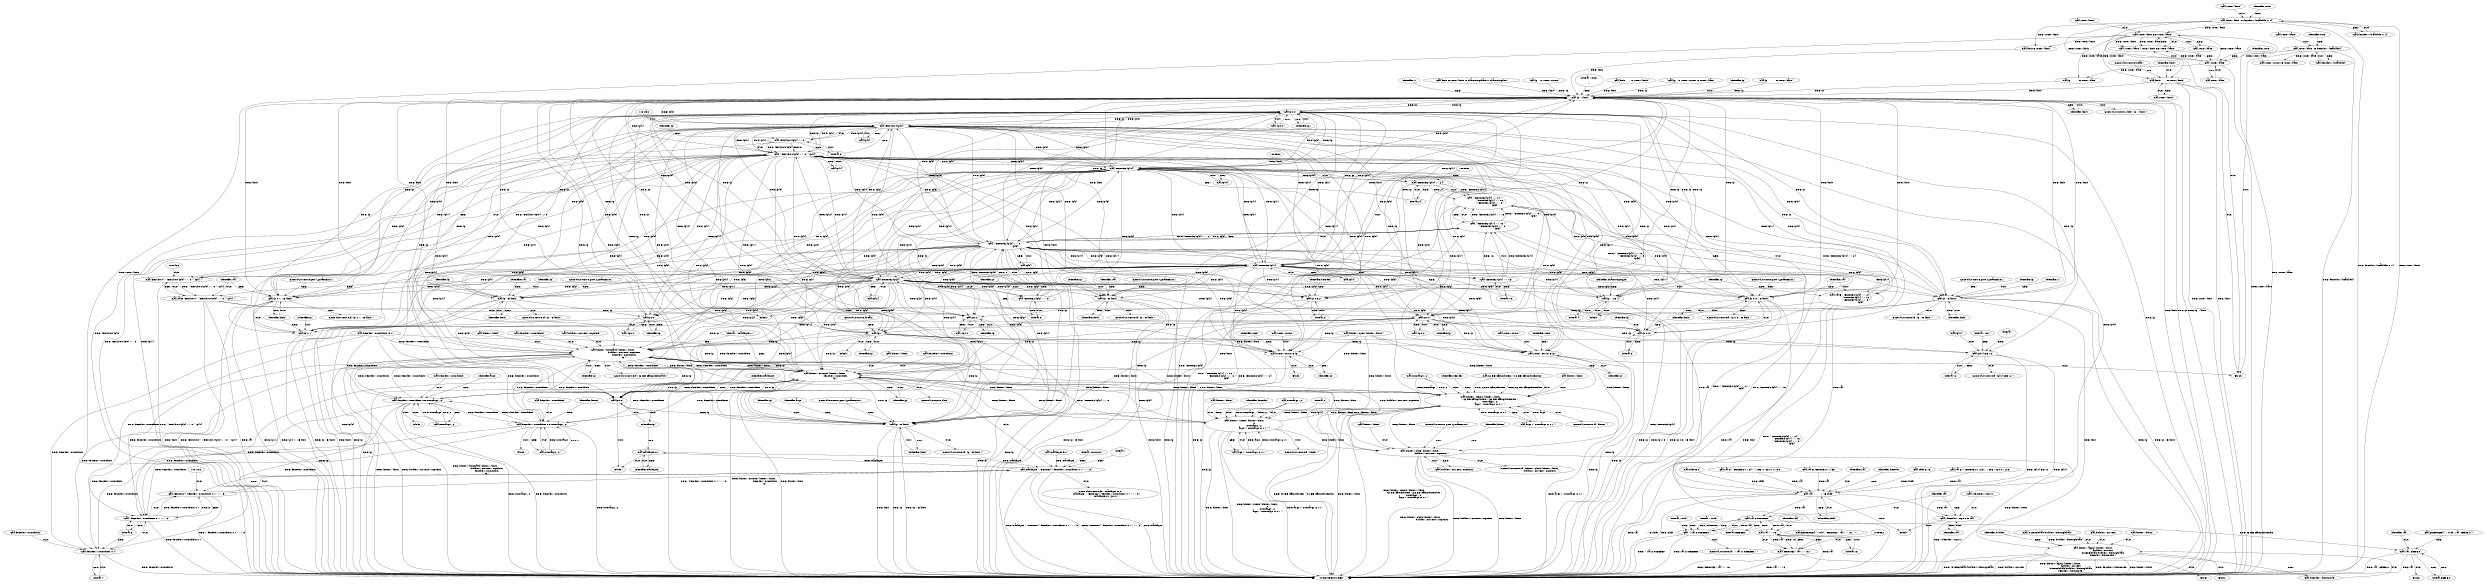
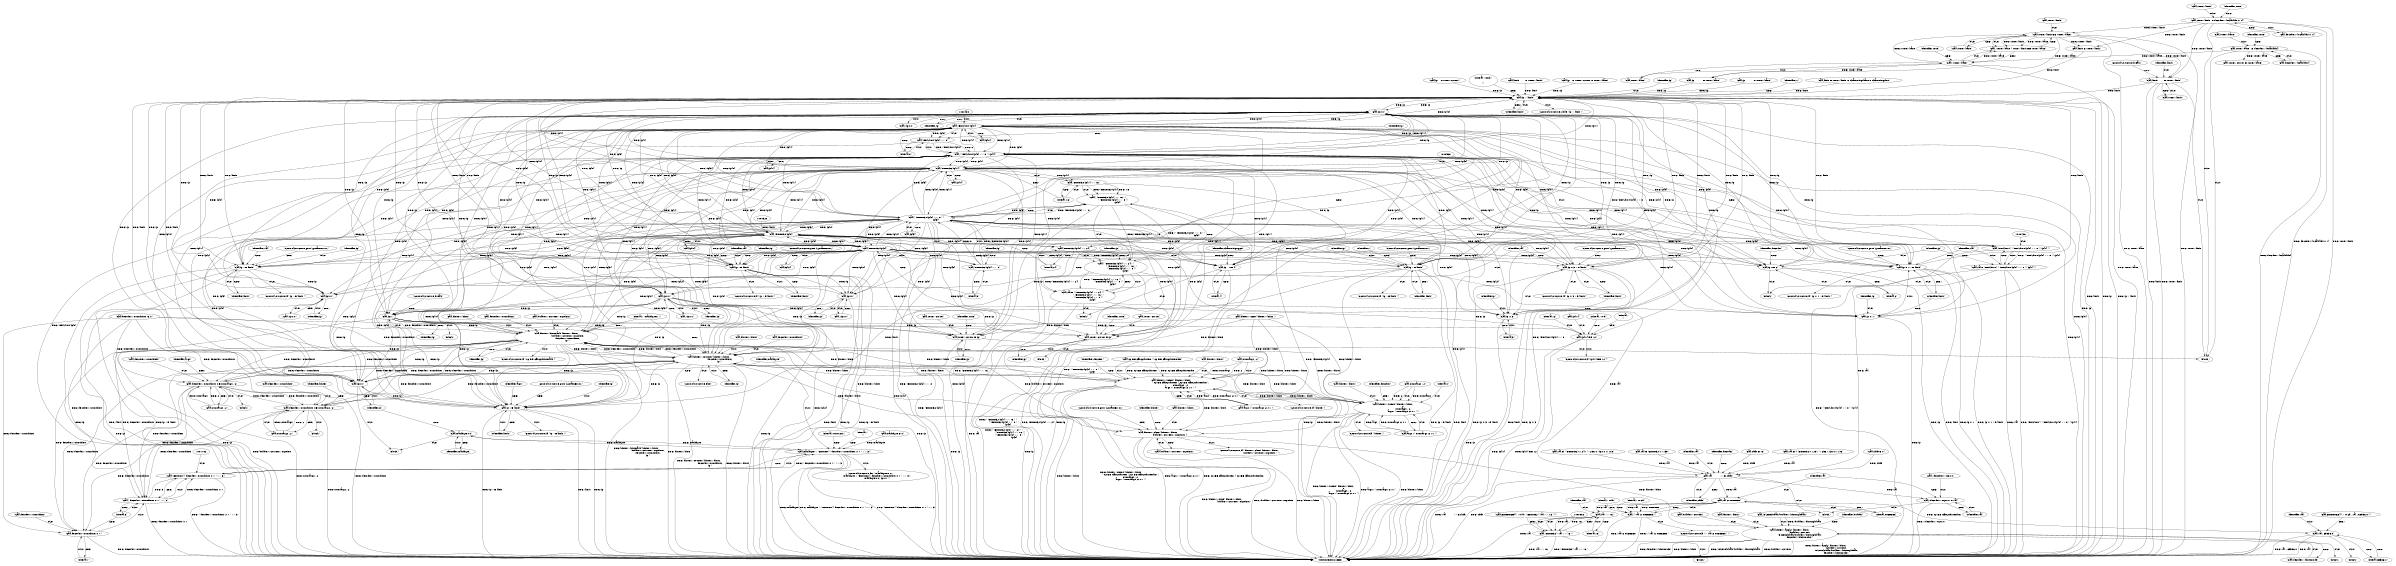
edge "(Call,( (FT_Short)ip[0] << 8 ) | ip[1])" -> "(Call,(FT_Int32)ip[0])": removed, label "DDG: ip[1]"
edge "(Call,ip[-1] == 12)" -> "(Literal,12)": removed, label "CFG:"
